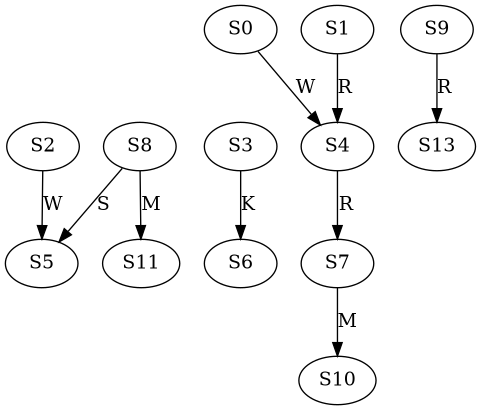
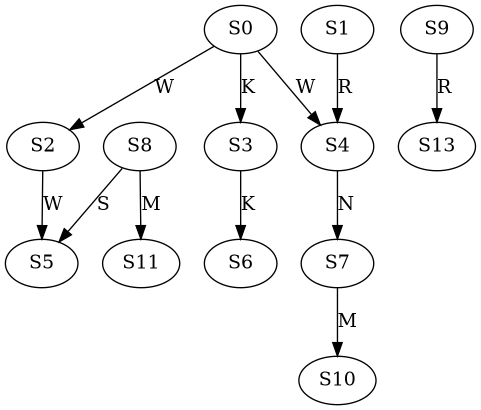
edge "S0" -> "S3": added, label "K"
edge "S0" -> "S2": added, label "W"
edge "S4" -> "S7": label "R" -> "N"
